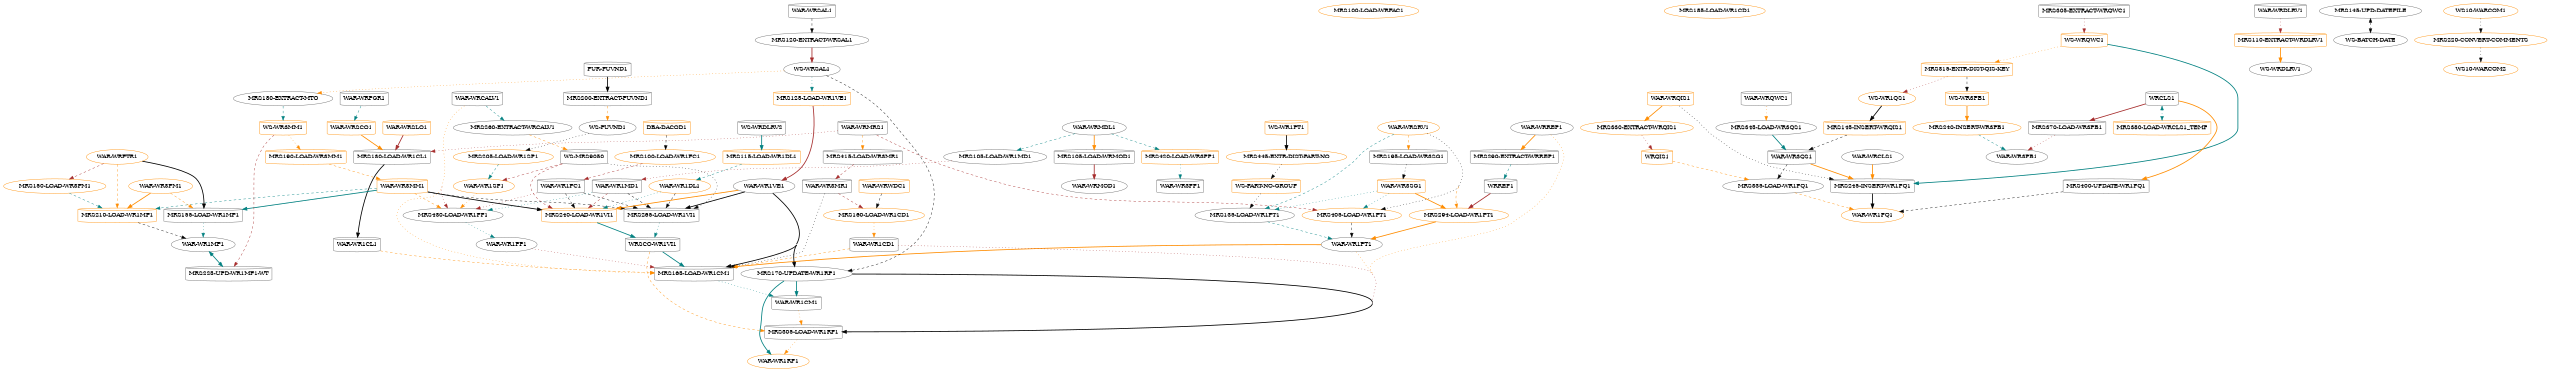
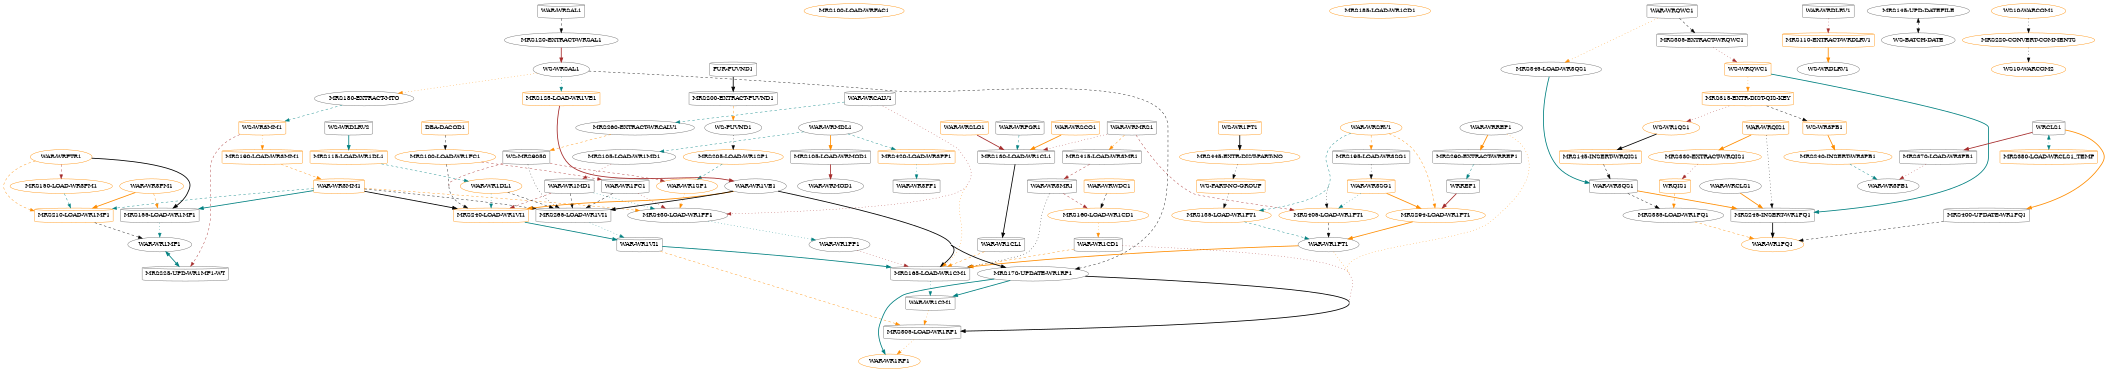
edge "WAR-WRQWC1" -> "MRS305-EXTRACT-WRQWC1": added
edge "WAR-WRPGR1" -> "WAR-WRSCO1": now "WAR-WRPGR1" -> "MRS130-LOAD-WR1CL1"
edge "WAR-WR1FC1" -> "MRS240-LOAD-WR1VI1": now "MRS100-LOAD-WR1FC1" -> "MRS240-LOAD-WR1VI1"
edge "WAR-WR3SG1" -> "MRS135-LOAD-WR1PT1": removed
node "MRS135-LOAD-WR1PT1": color gray40 -> darkorange
node "WRSCO-WR1VI1": label "WRSCO-WR1VI1" -> "WAR-WR1VI1"
